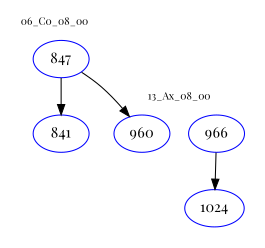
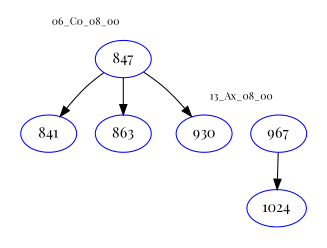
node "863": added
node "960": label "960" -> "930"
node "966": label "966" -> "967"
